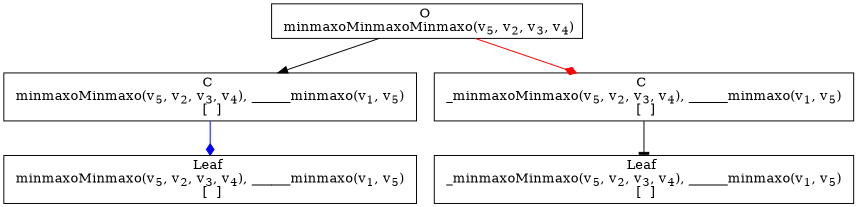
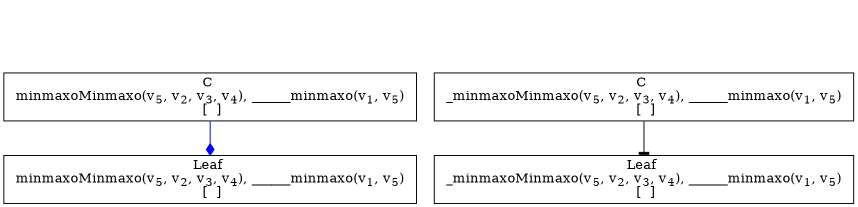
node "O": removed
